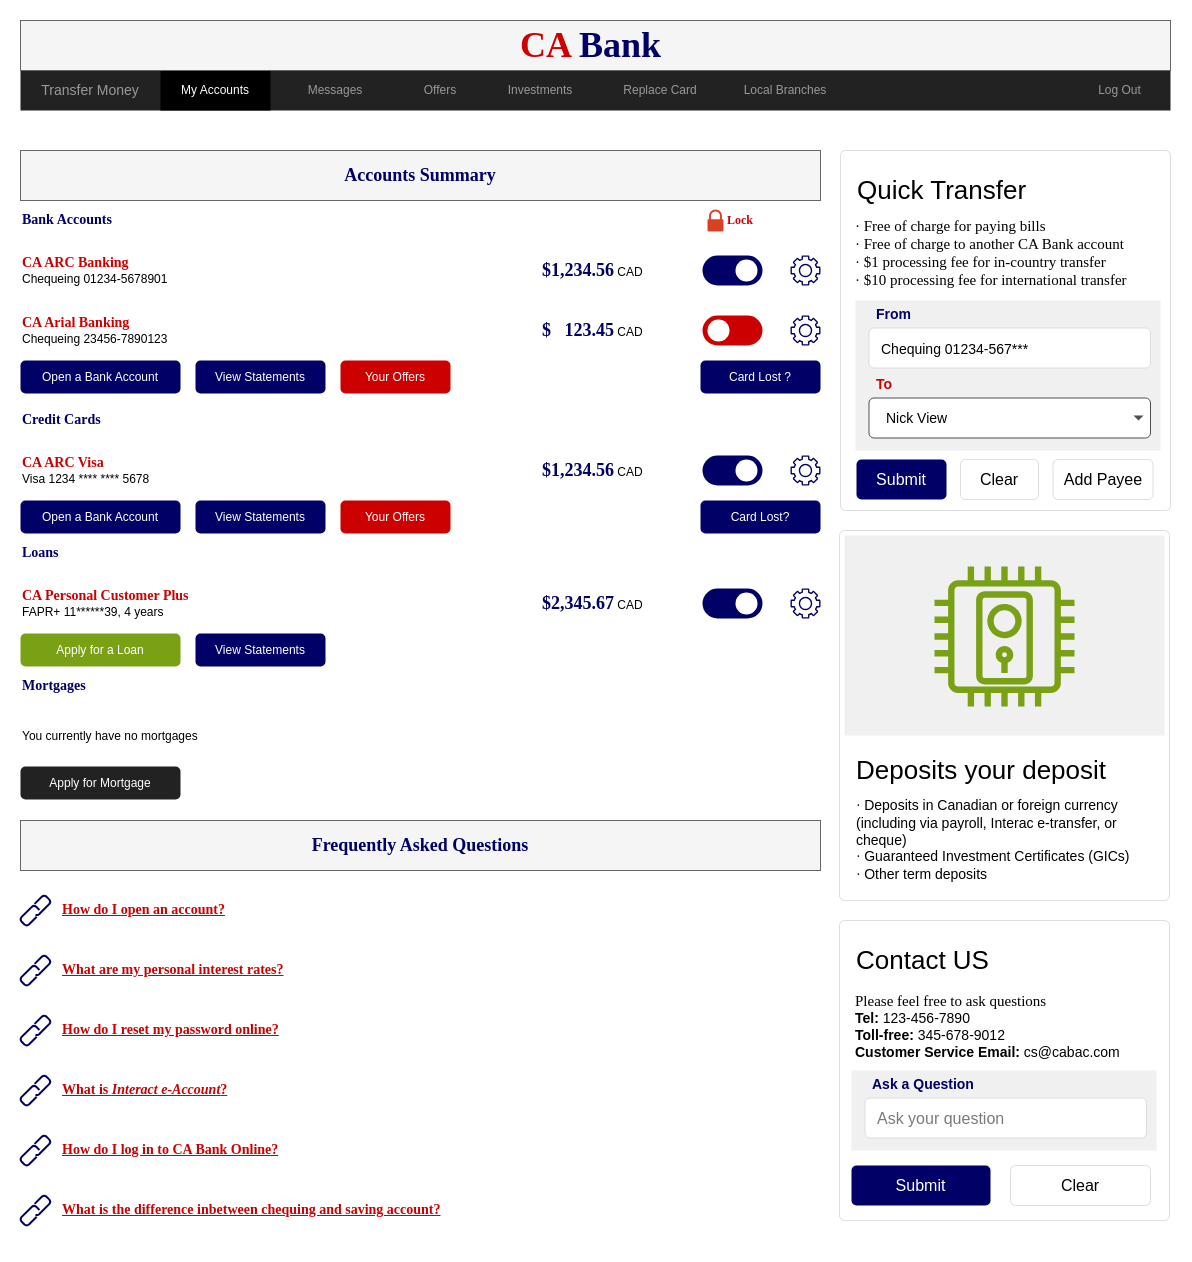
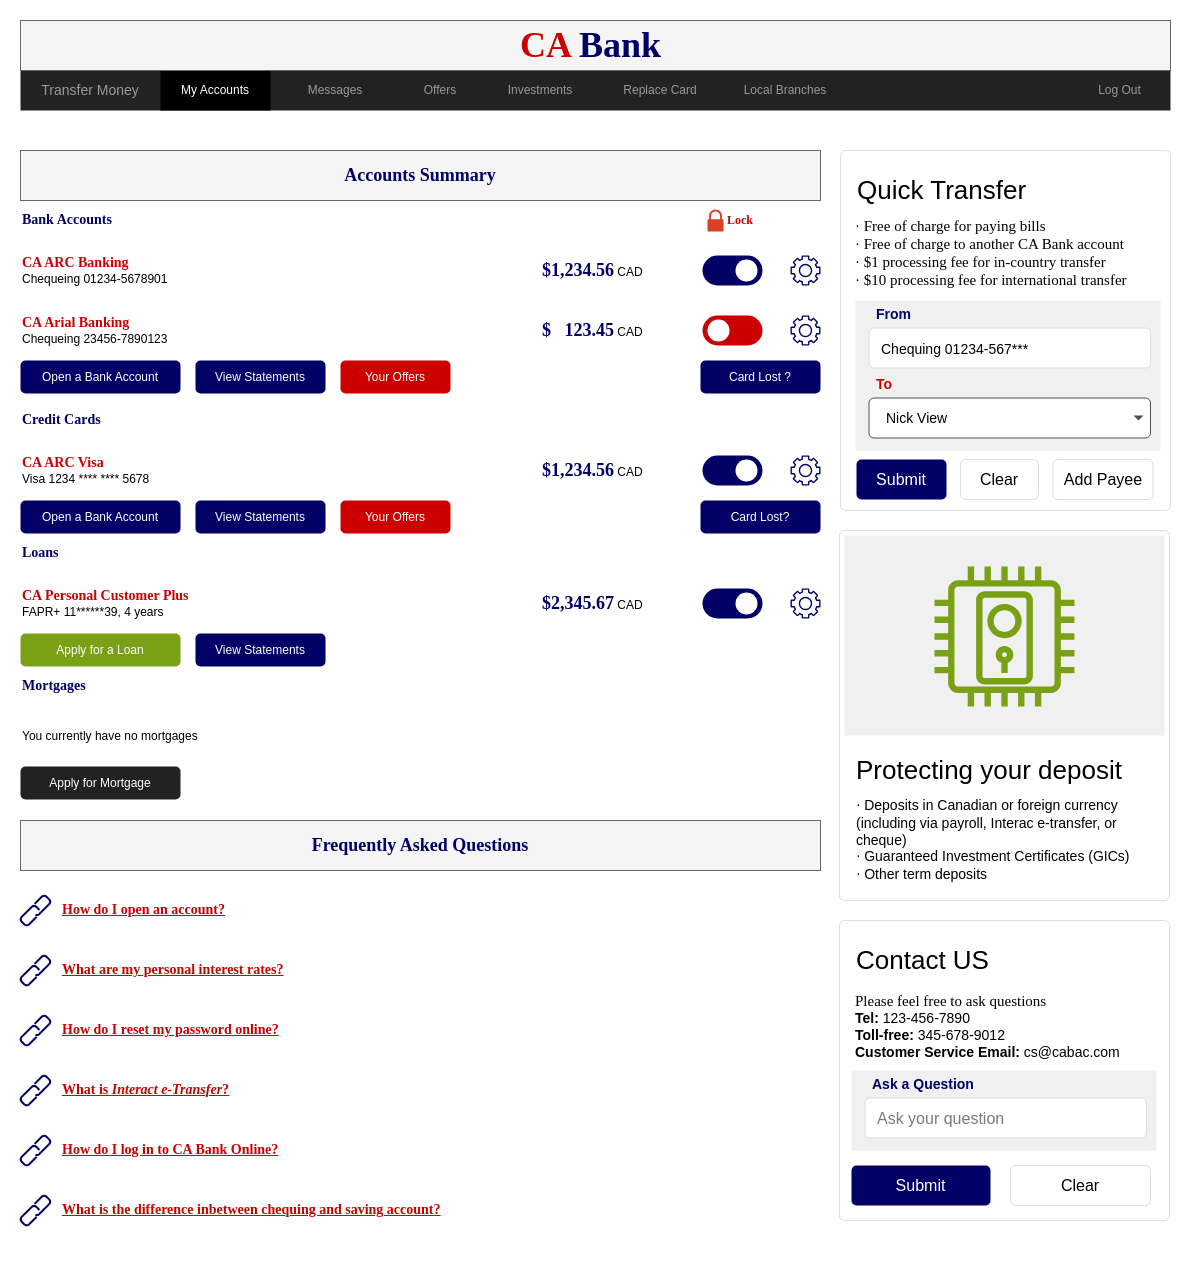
node "Deposits your deposit": label "Deposits your deposit" -> "Protecting your deposit"
node "What is Interact e-Account?": label "What is Interact e-Account?" -> "What is Interact e-Transfer?"
